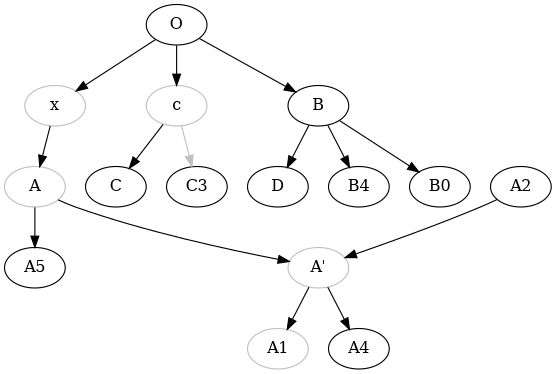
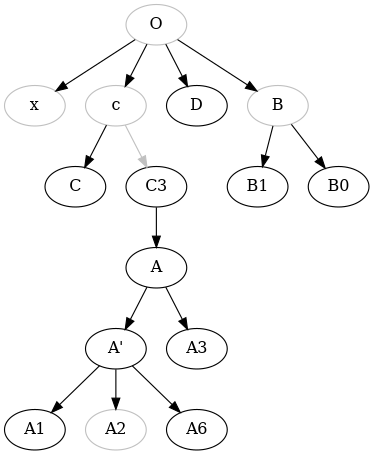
node "O": color black -> grey
node "B": color black -> grey
edge "x" -> "A": now "C3" -> "A"
edge "B" -> "D": now "O" -> "D"
node "A": color grey -> black
node "B4": label "B4" -> "B1"
node "A2": color black -> grey
edge "A2" -> "A'": reversed
node "A5": label "A5" -> "A3"
node "A'": color grey -> black
node "A1": color grey -> black
node "A4": label "A4" -> "A6"
